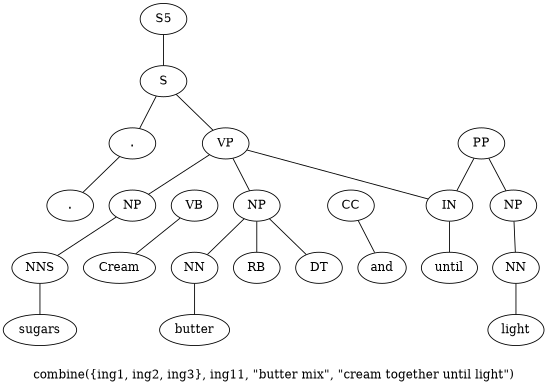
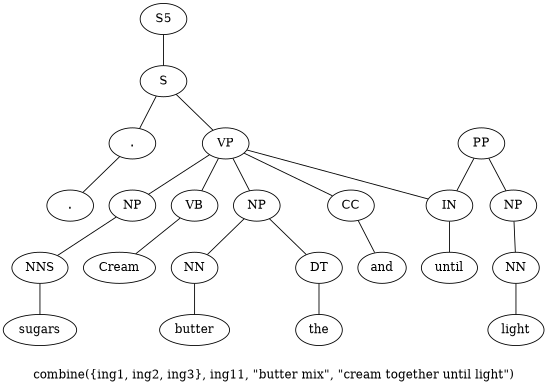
edge "VP" -- "CC": added
edge "VP" -- "VB": added
node "RB": removed
node "the": added
